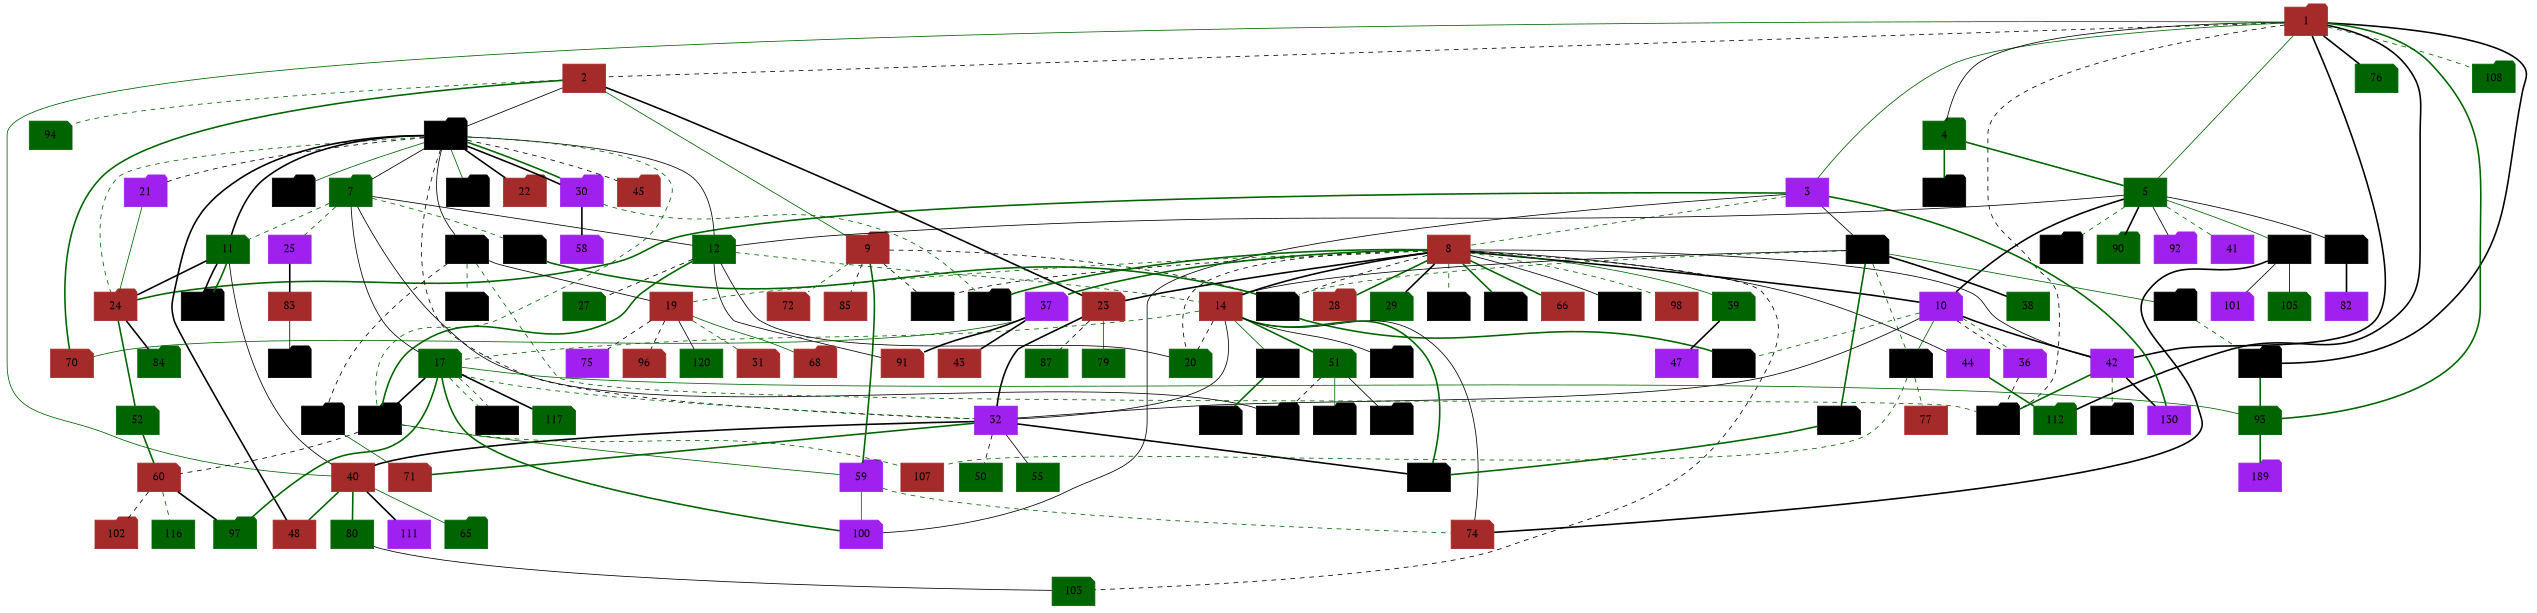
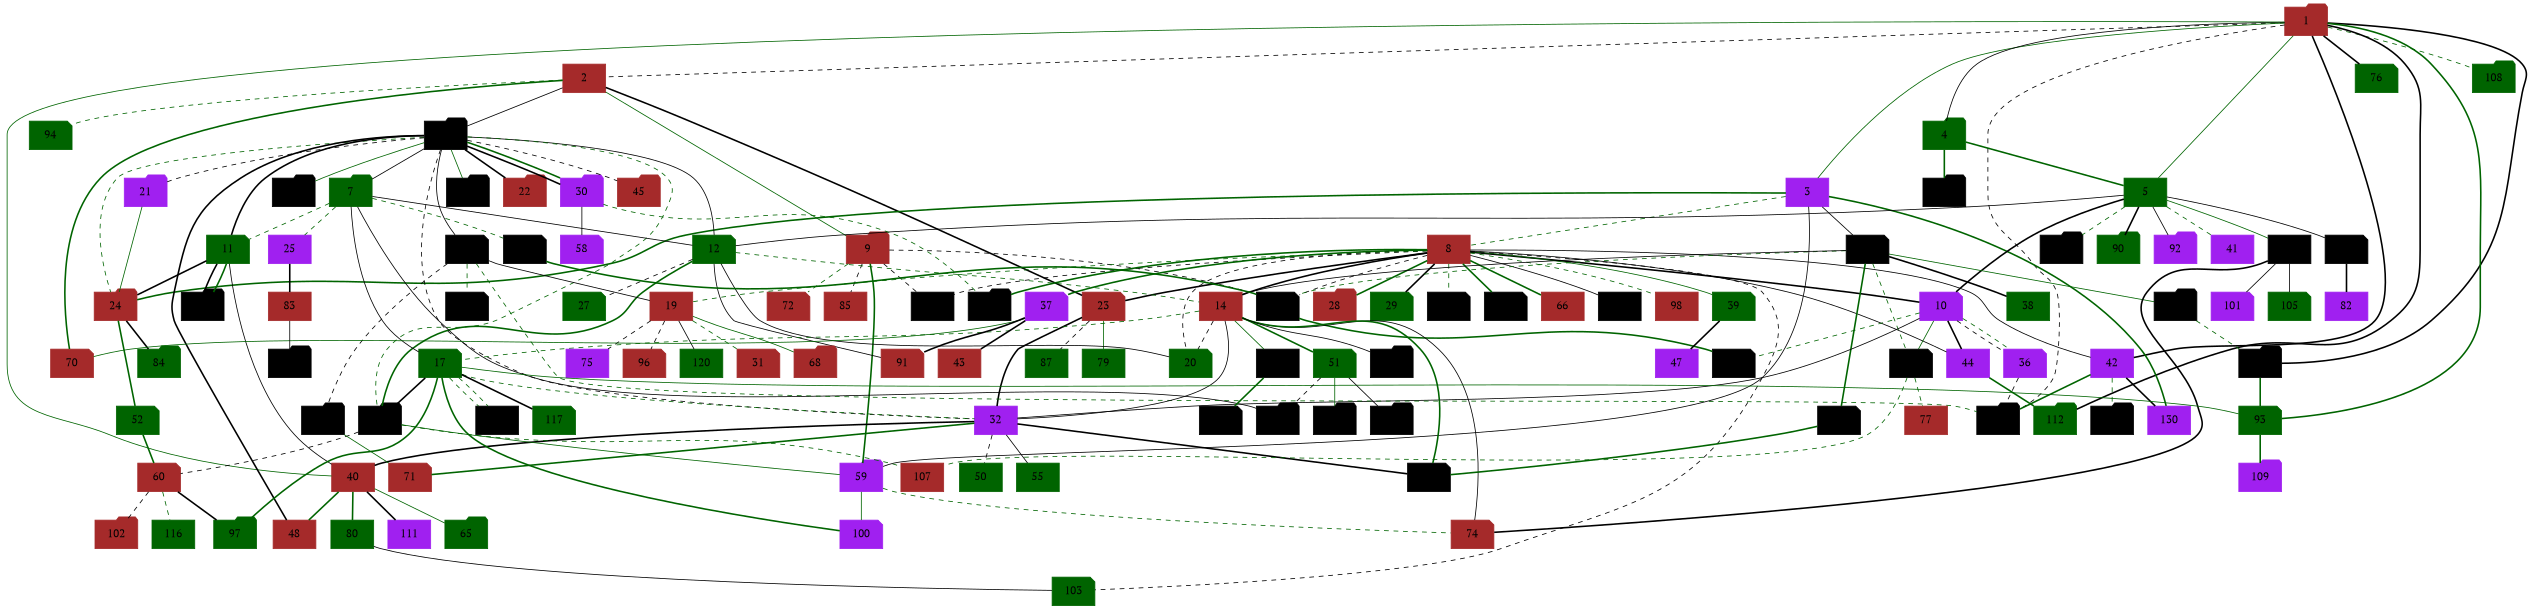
edge "30" -- "58": style bold -> solid
edge "3" -- "100": now "3" -- "59"
edge "10" -- "42": now "10" -- "44"
node "189": label "189" -> "109"
